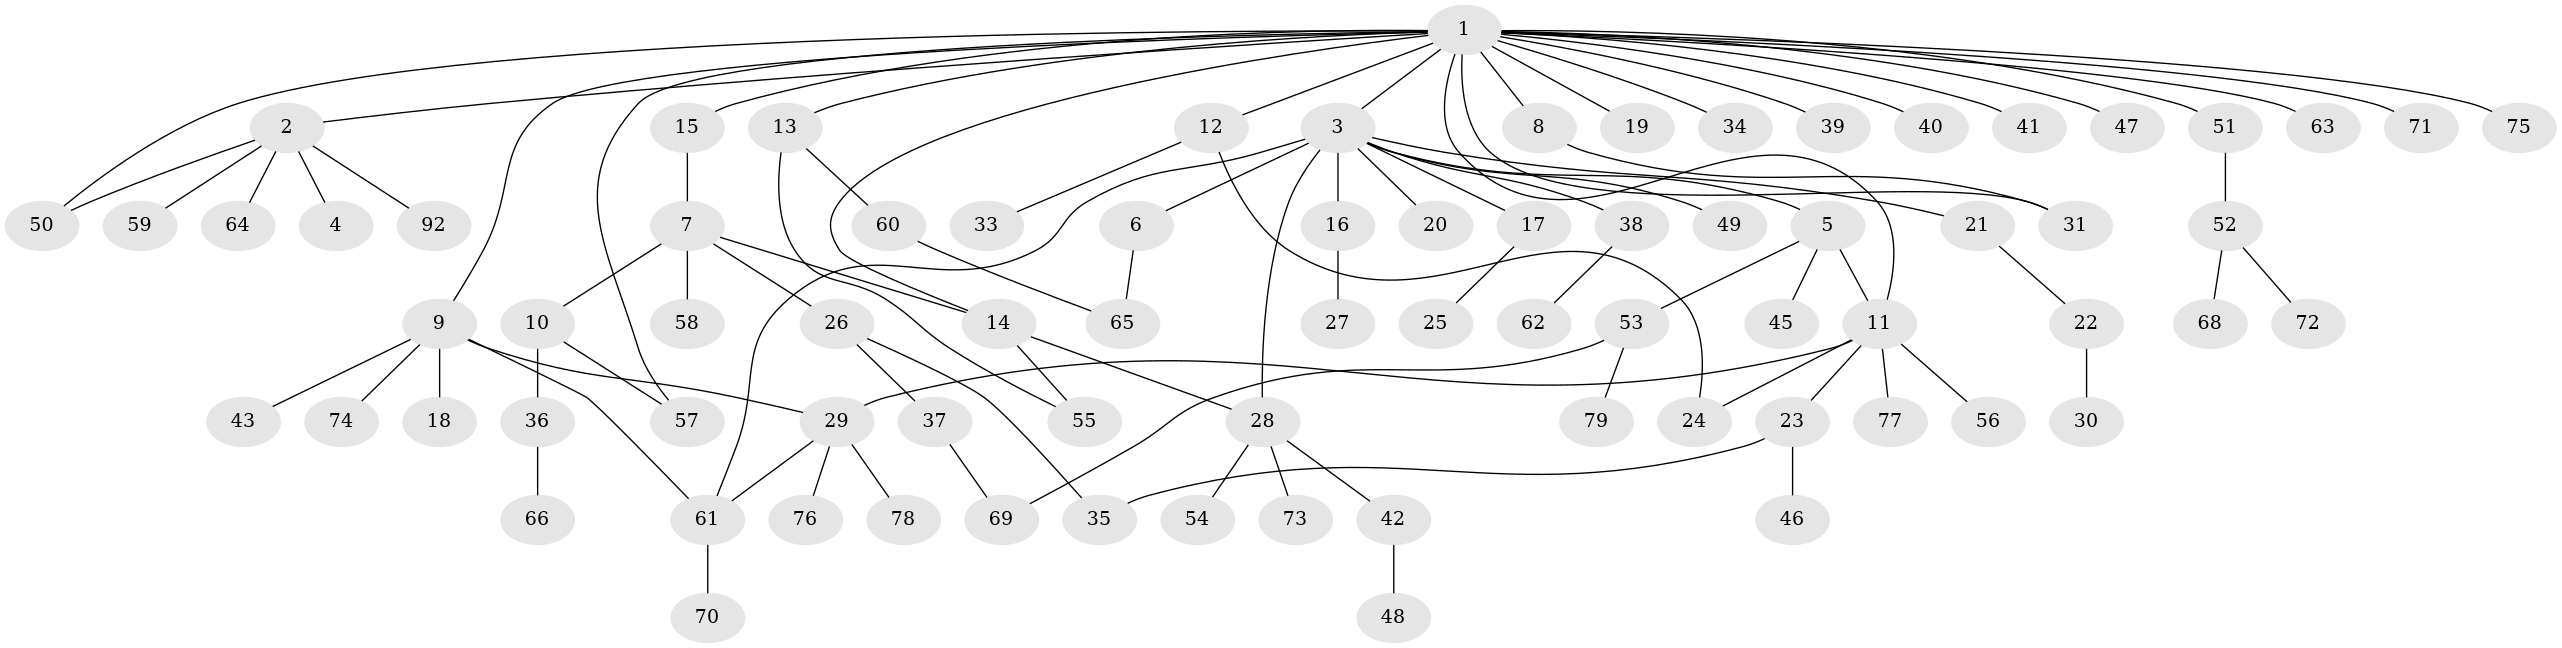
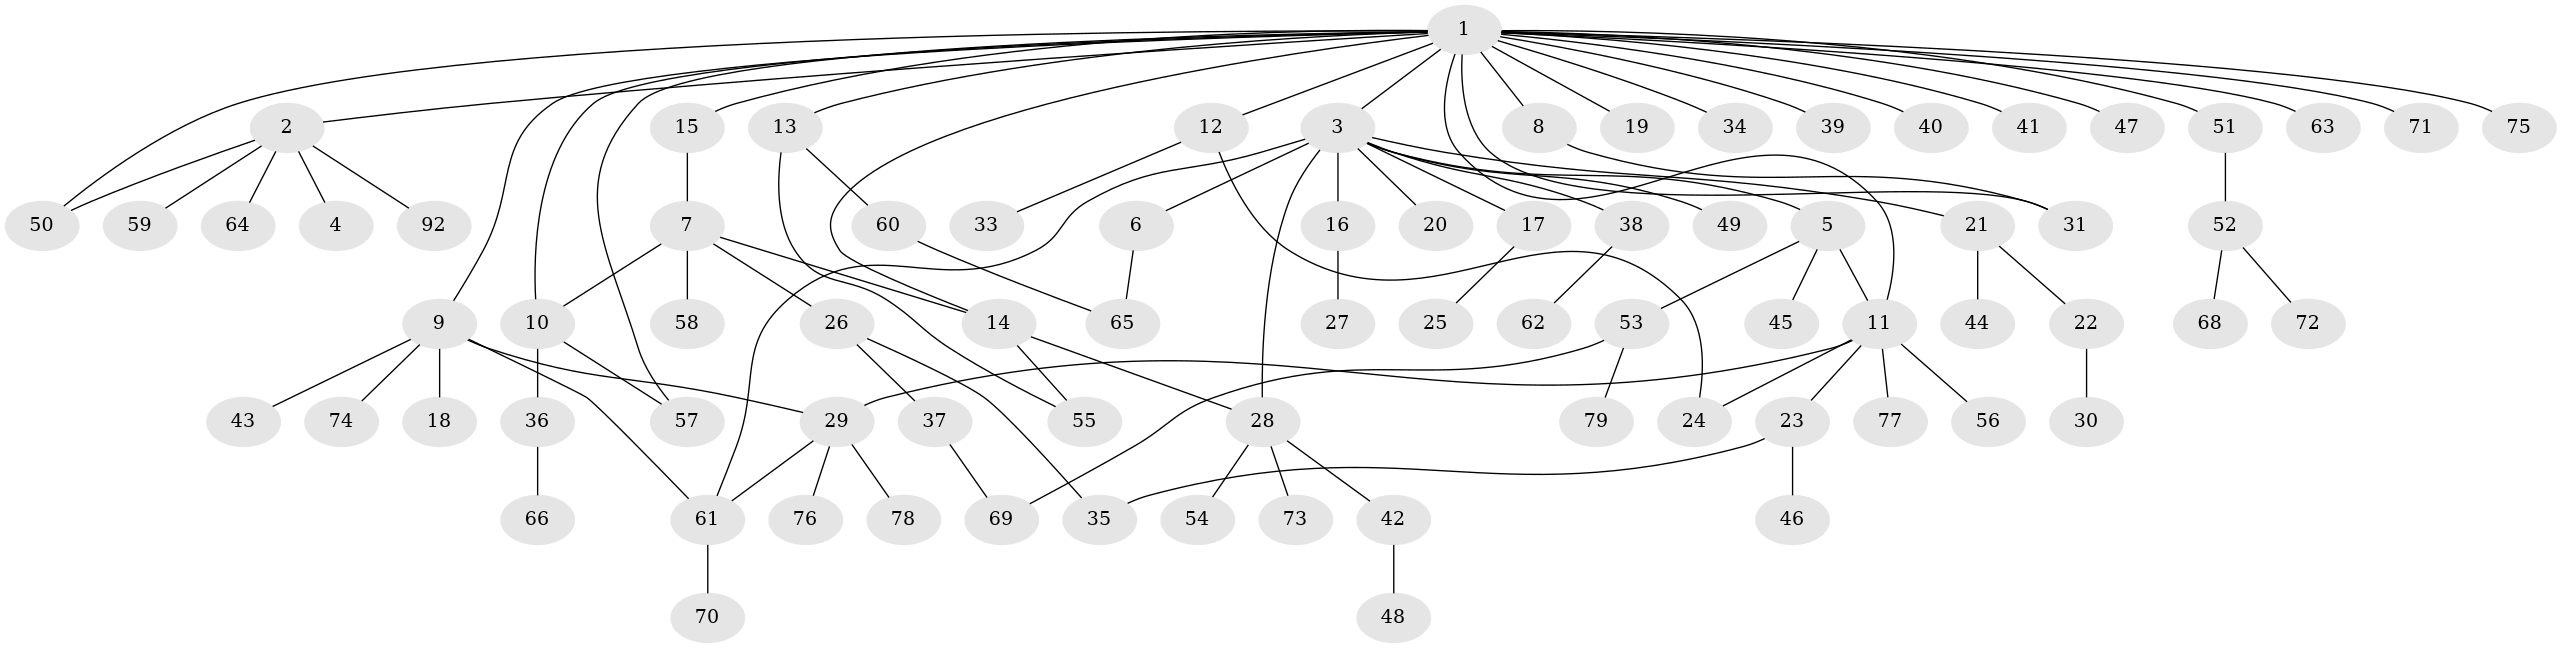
edge "1" -- "10": added
node "44": added
